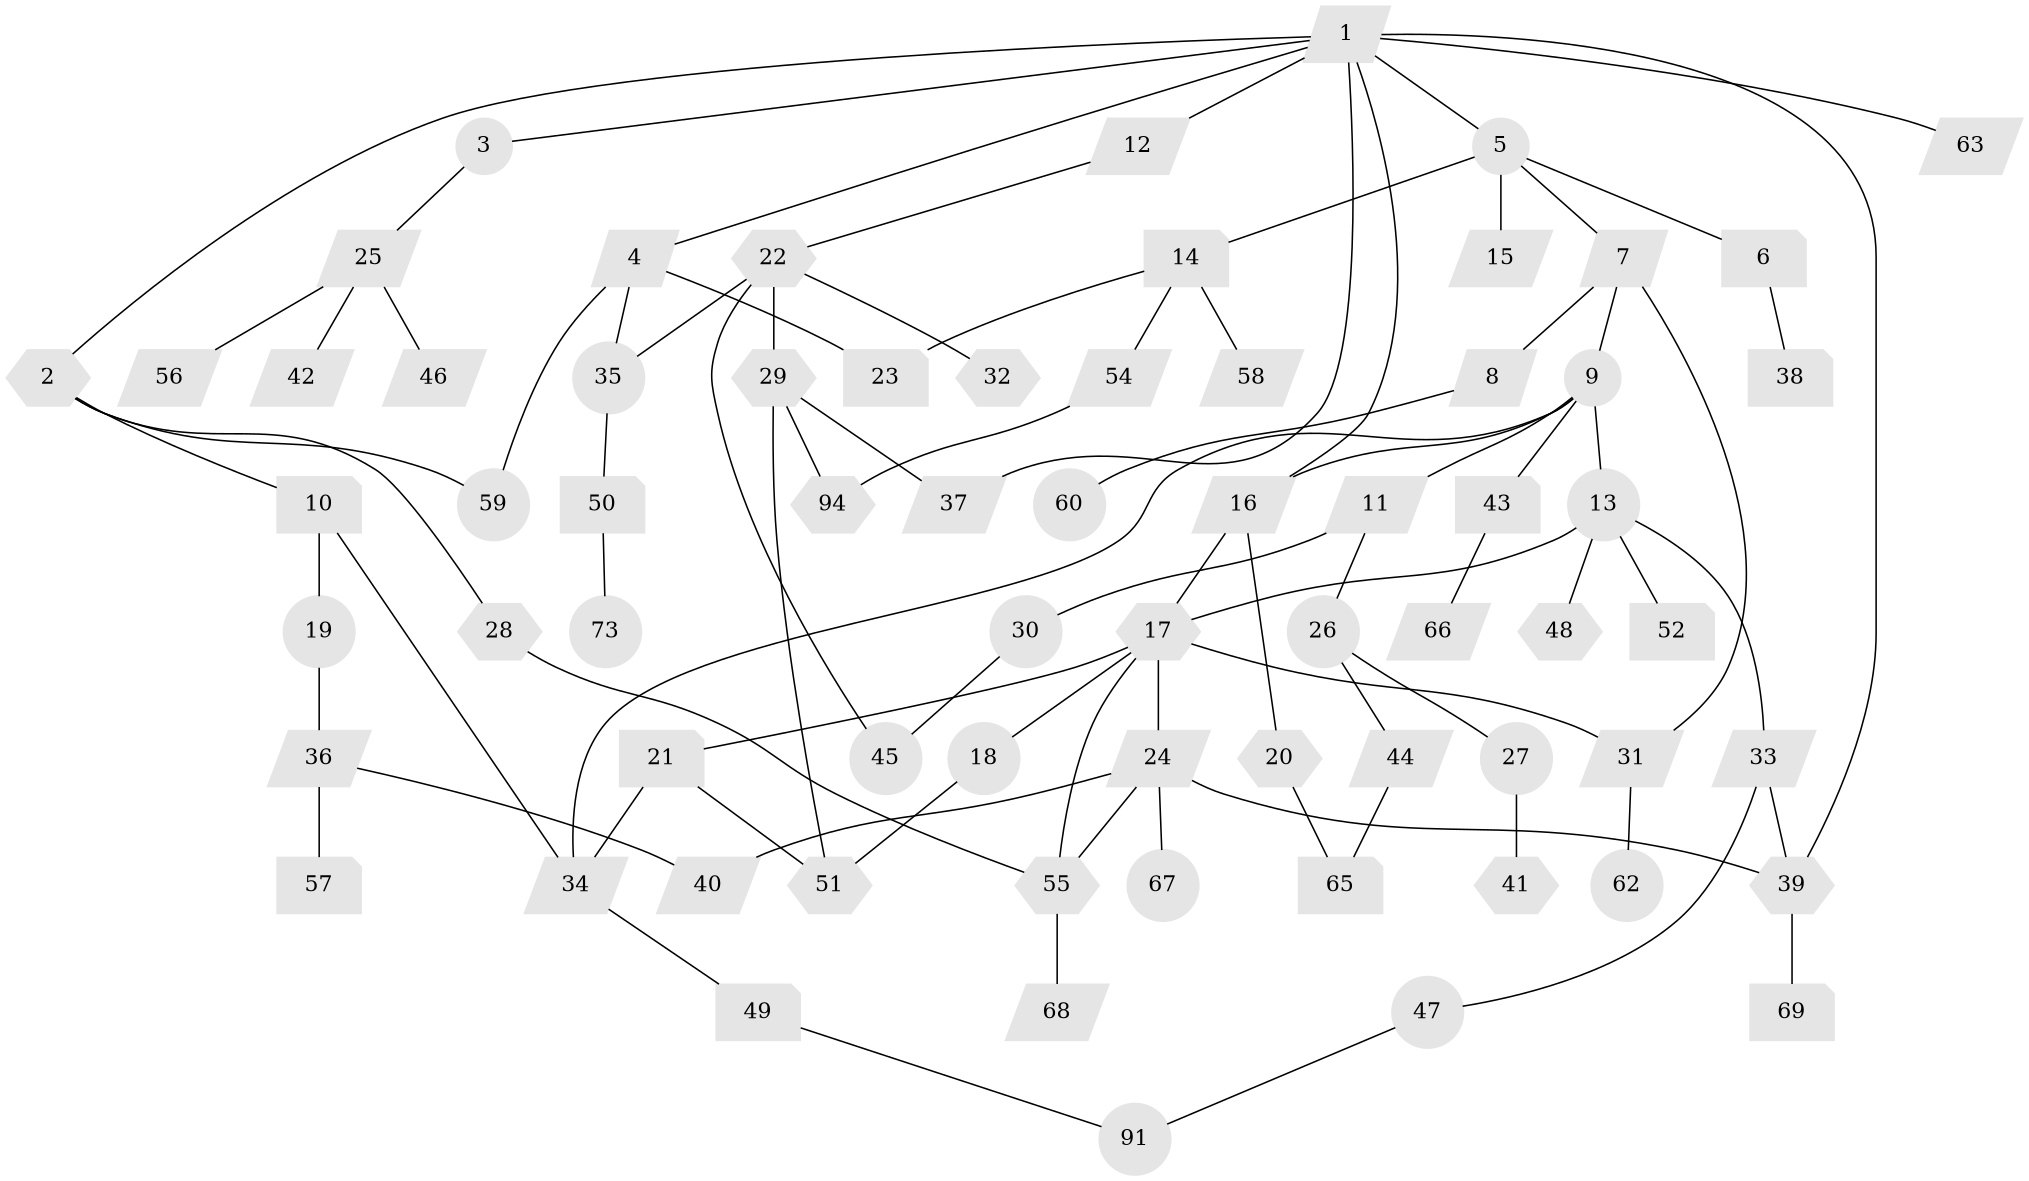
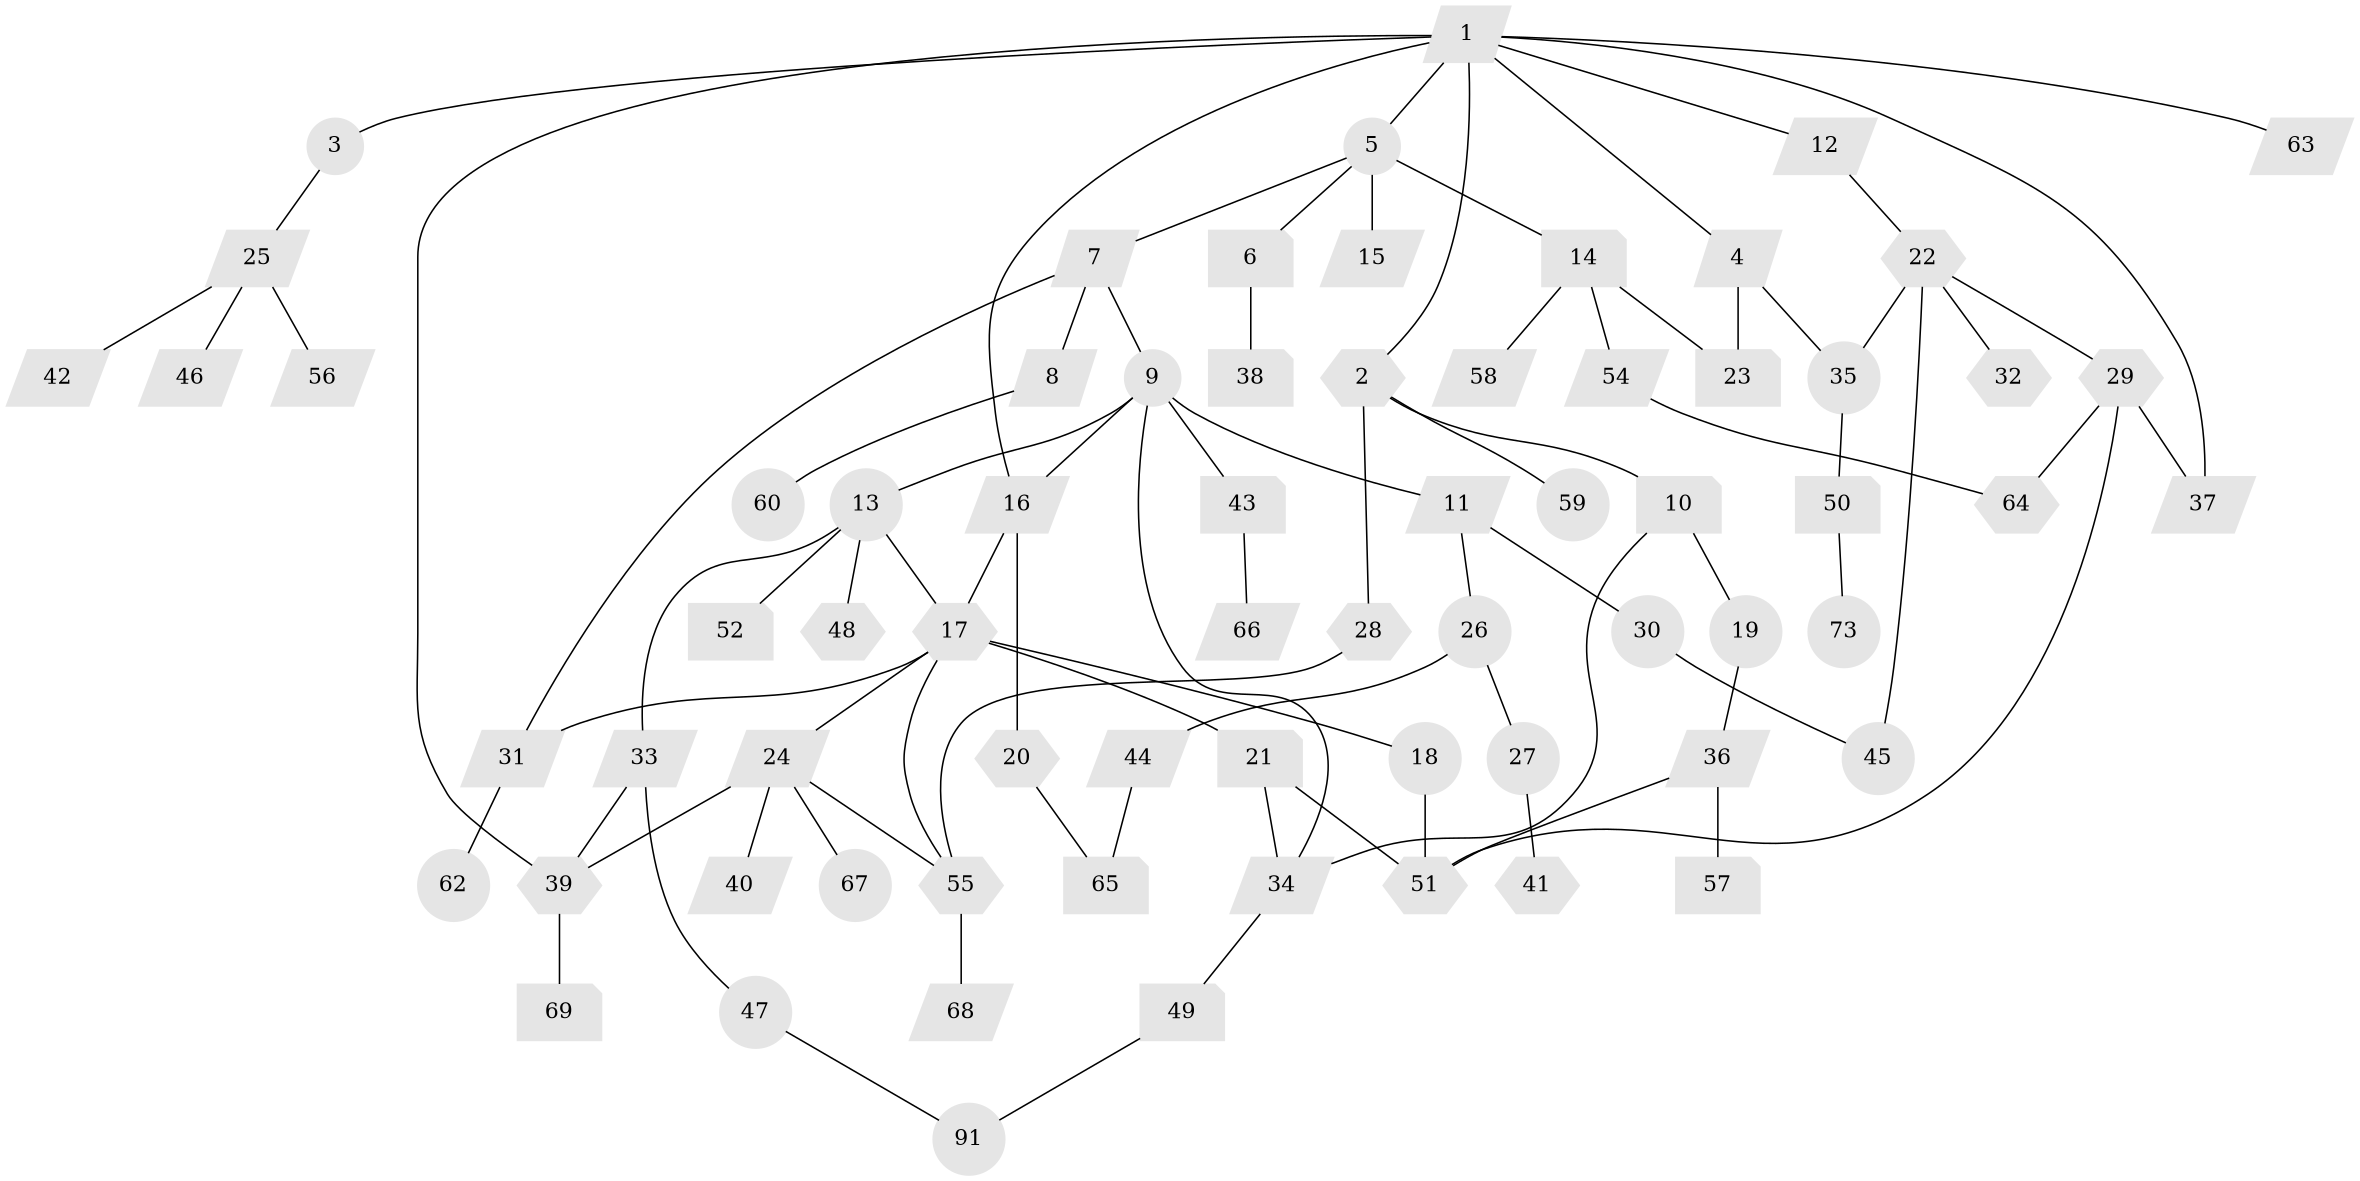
edge "4" -- "59": removed
node "94": label "94" -> "64"
edge "36" -- "40": now "36" -- "51"
